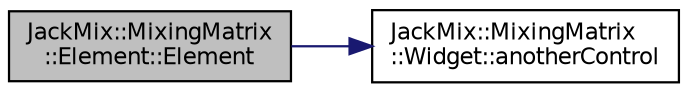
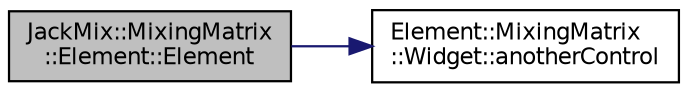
node "JackMix::MixingMatrix ::Widget::anotherControl": label "JackMix::MixingMatrix ::Widget::anotherControl" -> "Element::MixingMatrix ::Widget::anotherControl"
